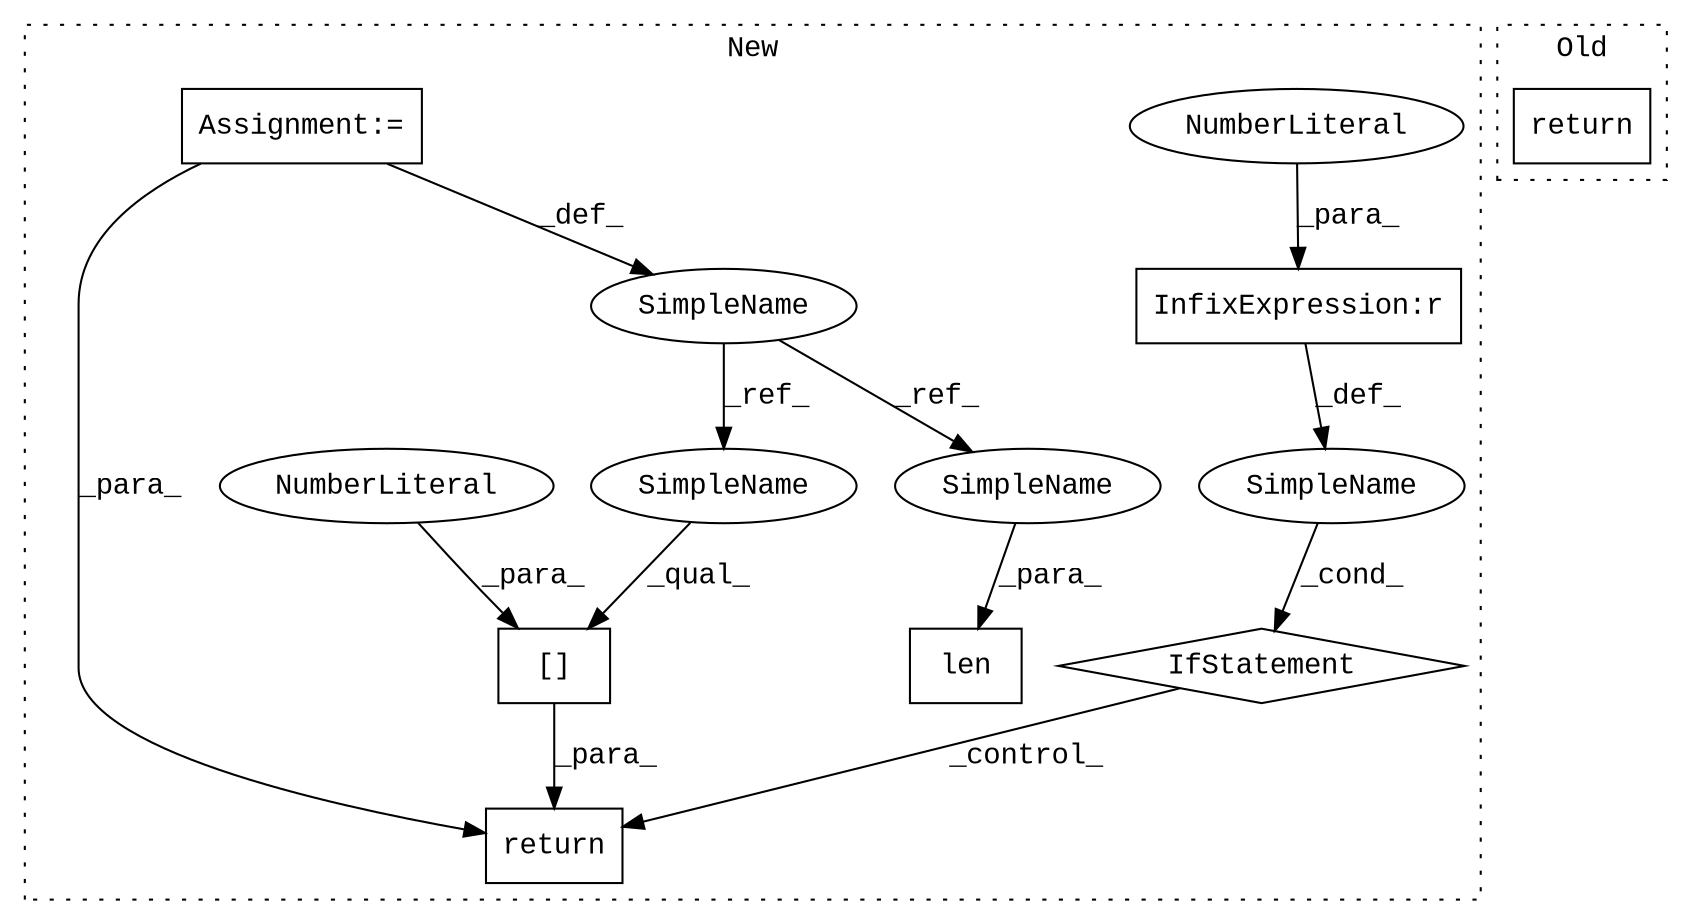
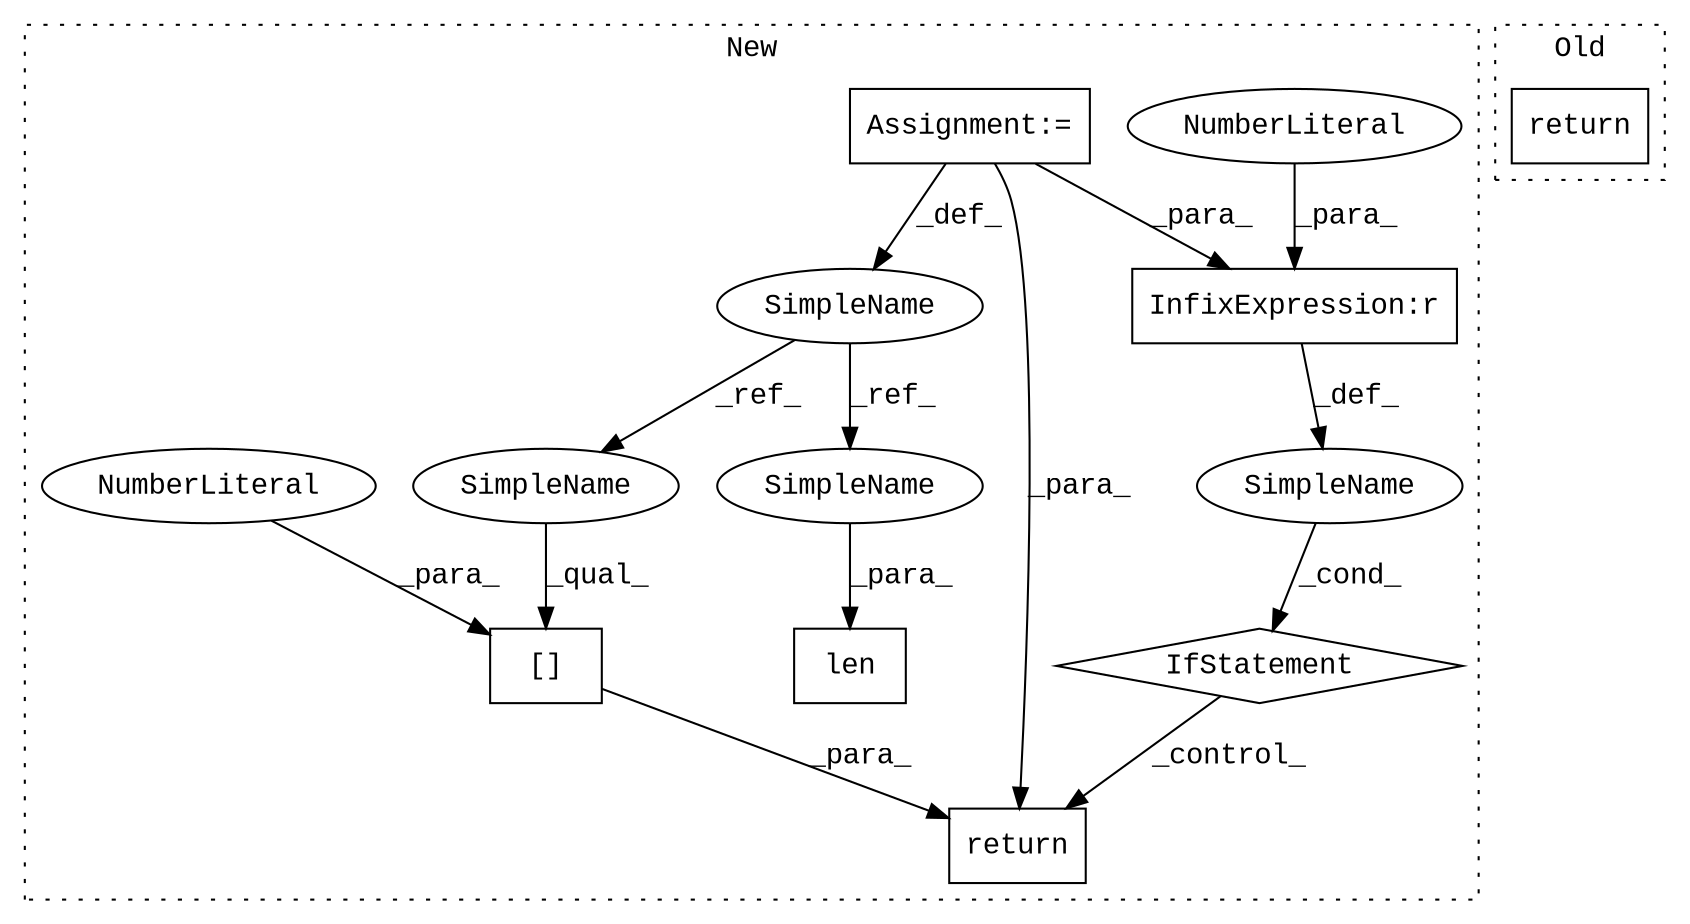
edge "Assignment:=" -> "InfixExpression:r": added, label "_para_"
